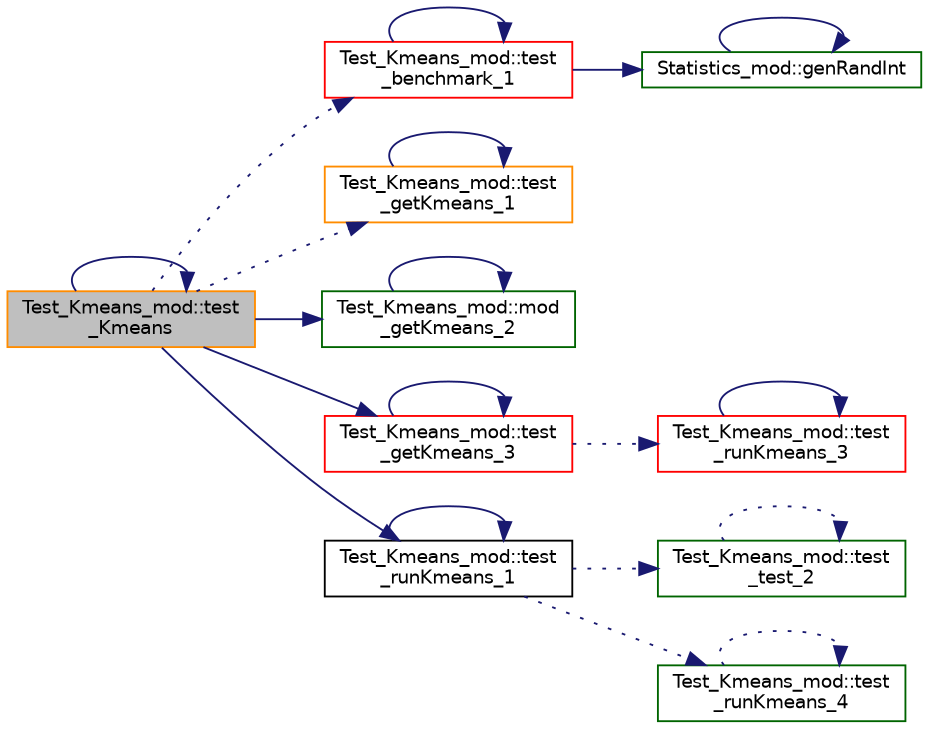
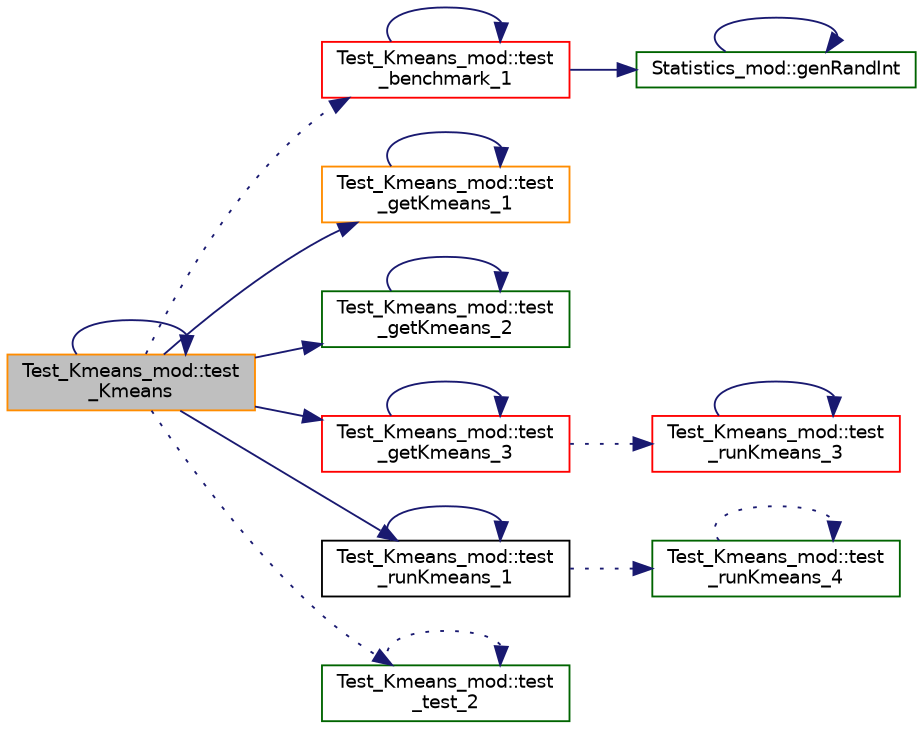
edge "Test_Kmeans_mod::test _Kmeans" -> "Test_Kmeans_mod::test _getKmeans_1": style dotted -> solid
node "Test_Kmeans_mod::mod _getKmeans_2": label "Test_Kmeans_mod::mod _getKmeans_2" -> "Test_Kmeans_mod::test _getKmeans_2"
edge "Test_Kmeans_mod::test _runKmeans_1" -> "Test_Kmeans_mod::test _test_2": now "Test_Kmeans_mod::test _Kmeans" -> "Test_Kmeans_mod::test _test_2"
